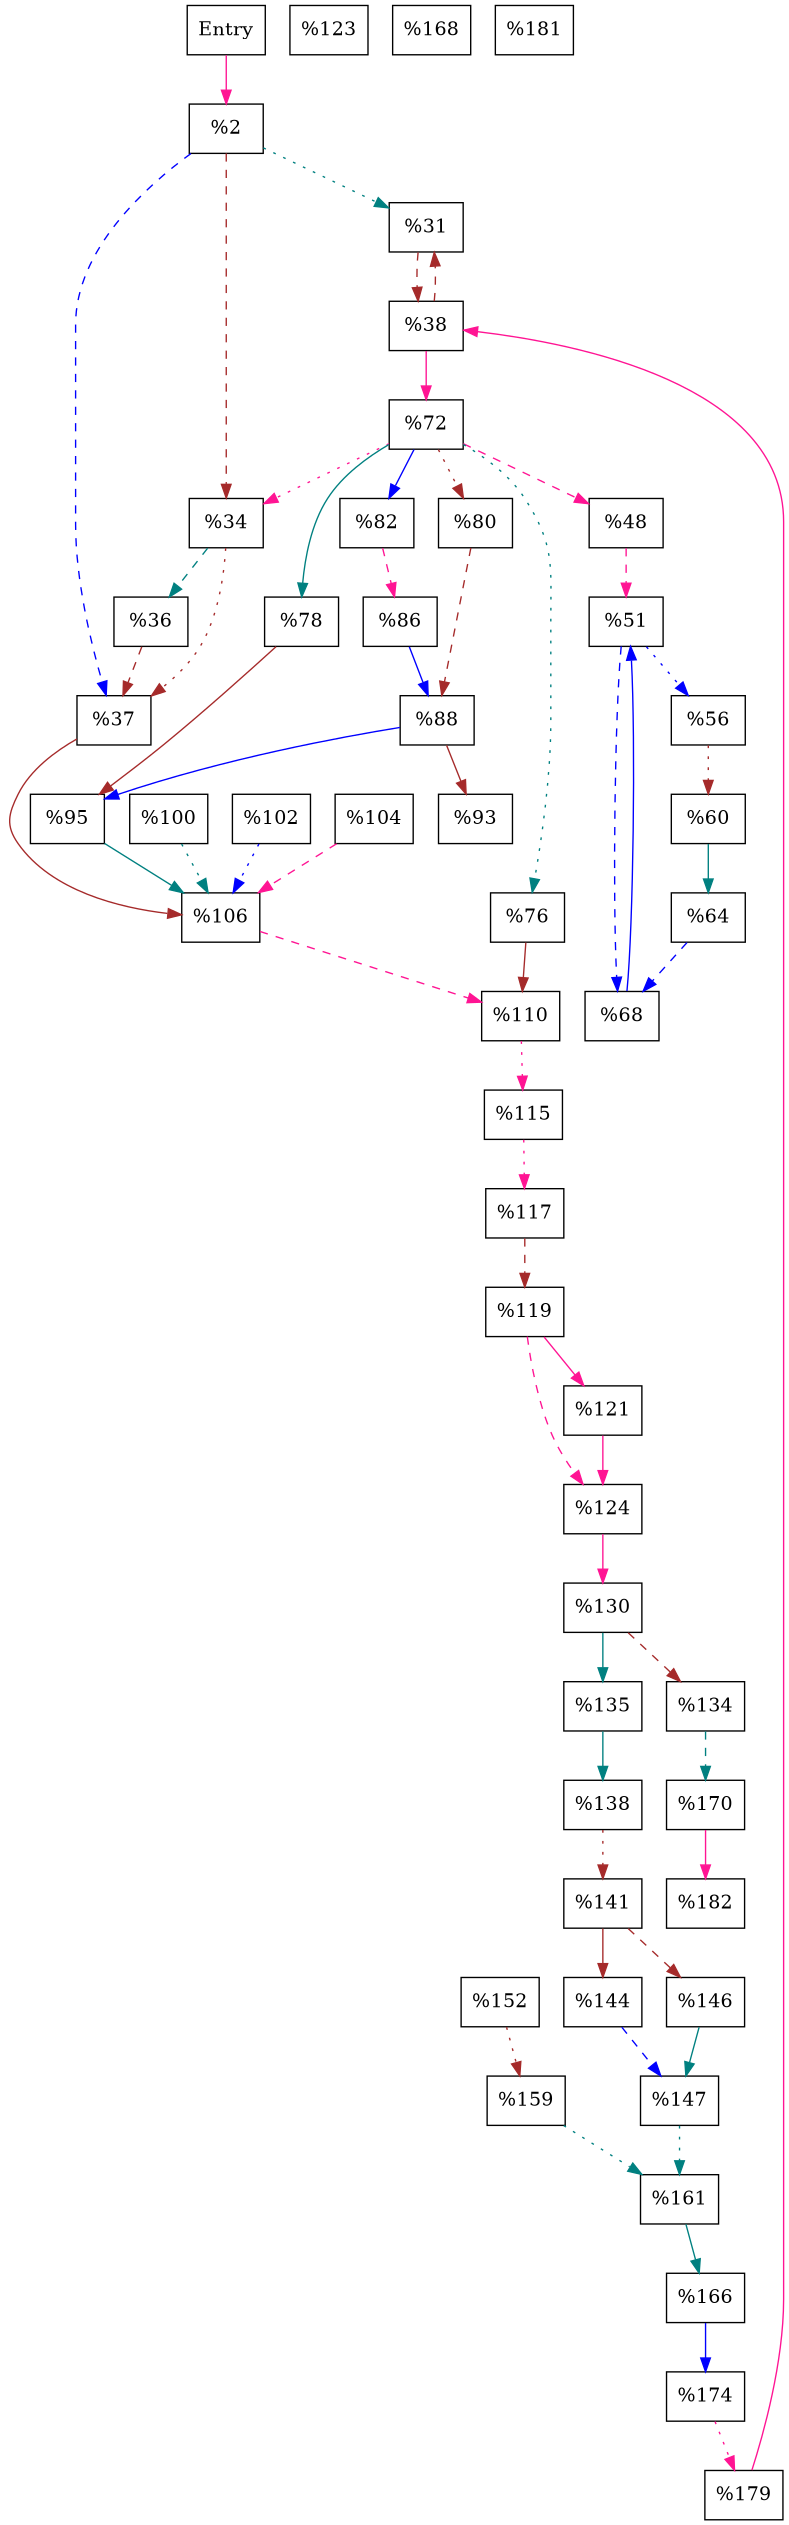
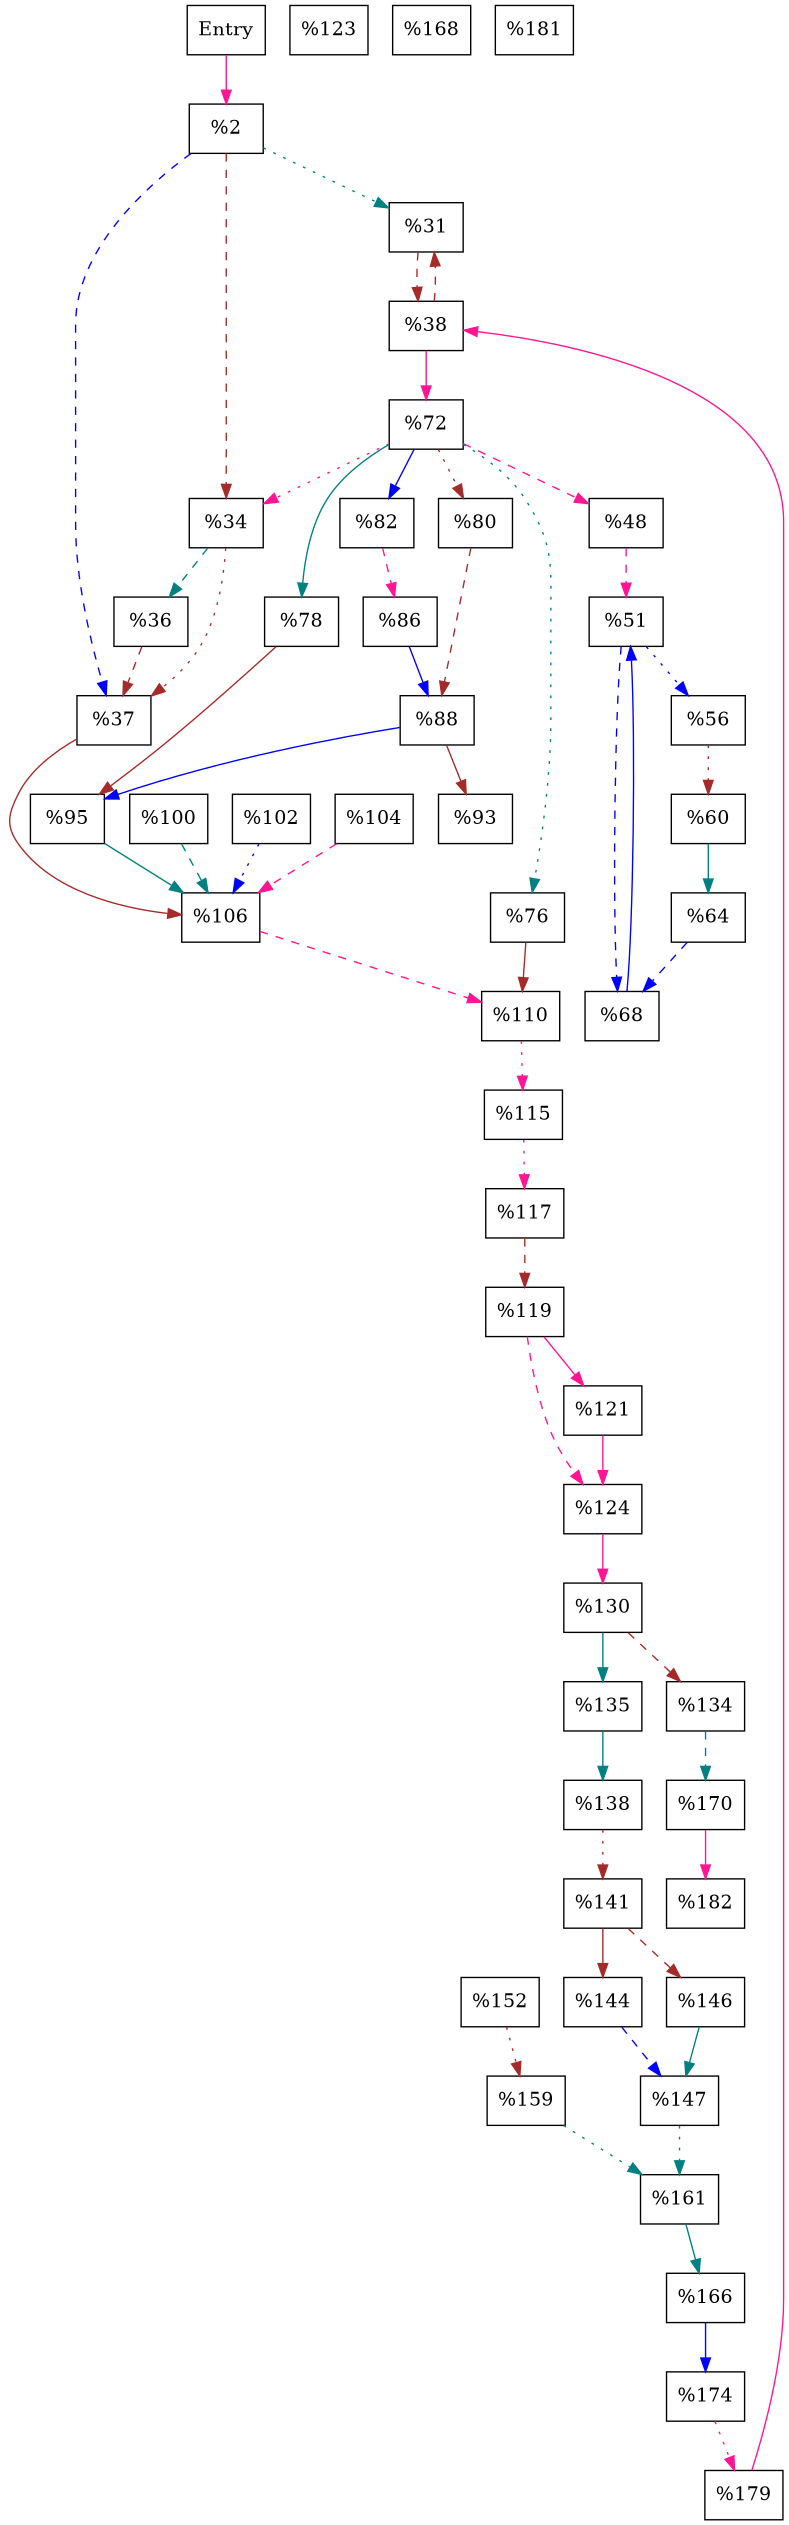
edge "%100" -> "%106": style dotted -> dashed
